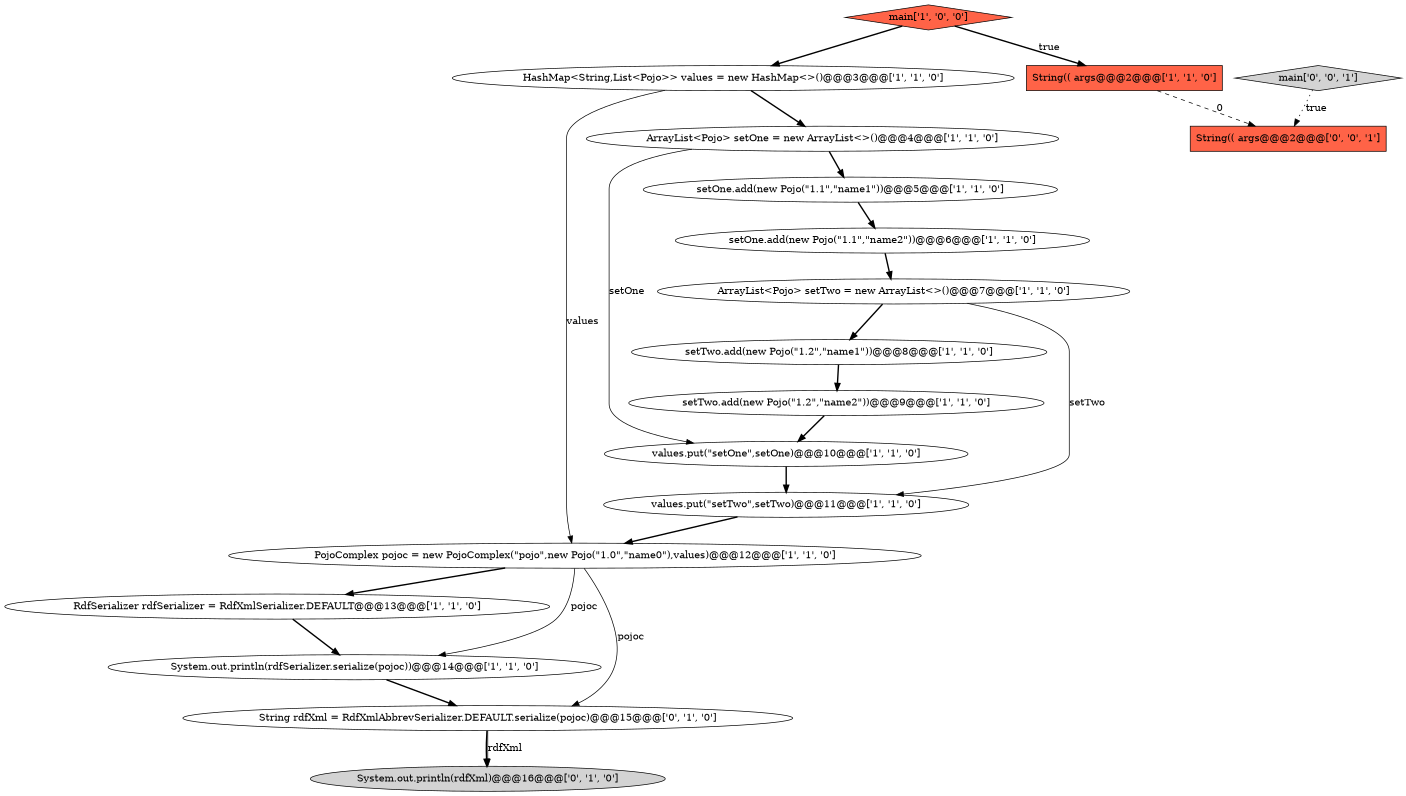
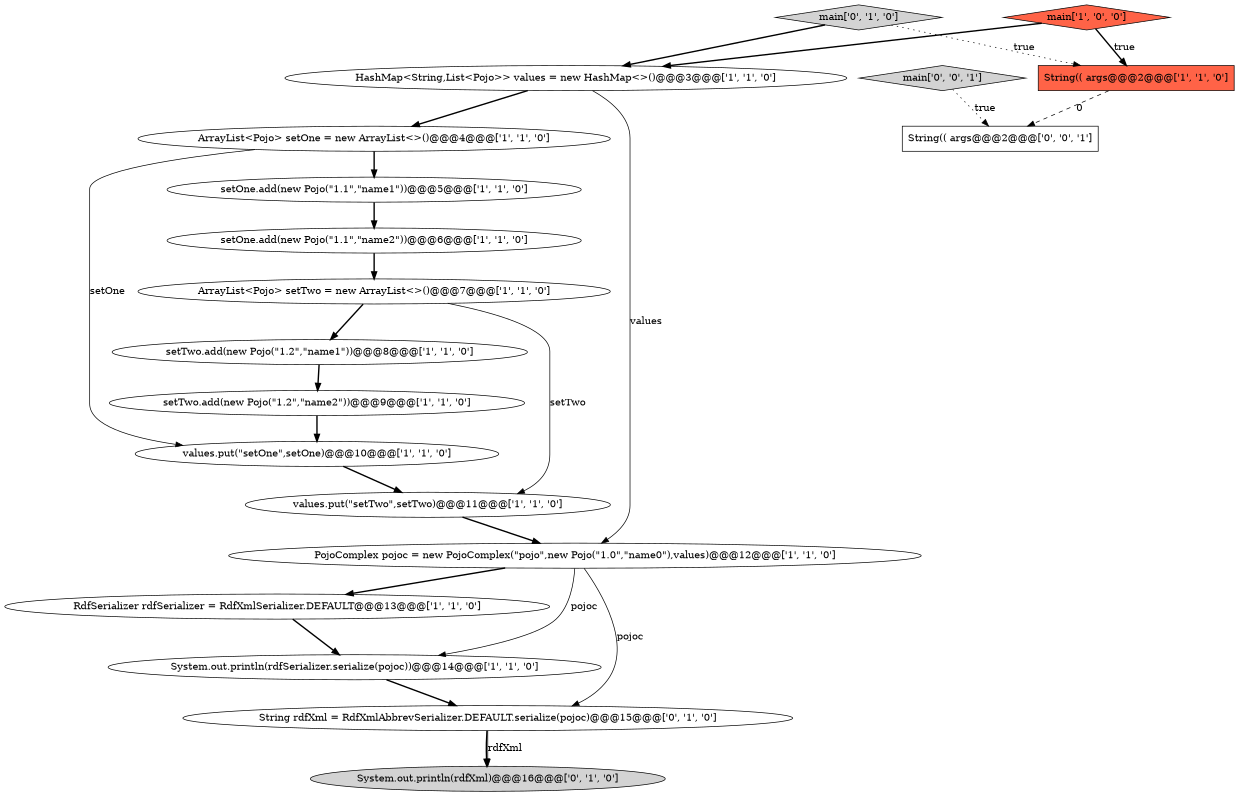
node "main['0', '1', '0']": added
node "String(( args@@@2@@@['0', '0', '1']": fillcolor tomato -> white
